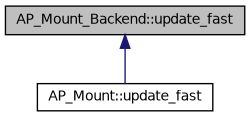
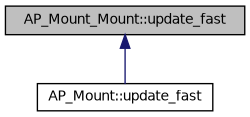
node "AP_Mount_Backend::update_fast": label "AP_Mount_Backend::update_fast" -> "AP_Mount_Mount::update_fast"
